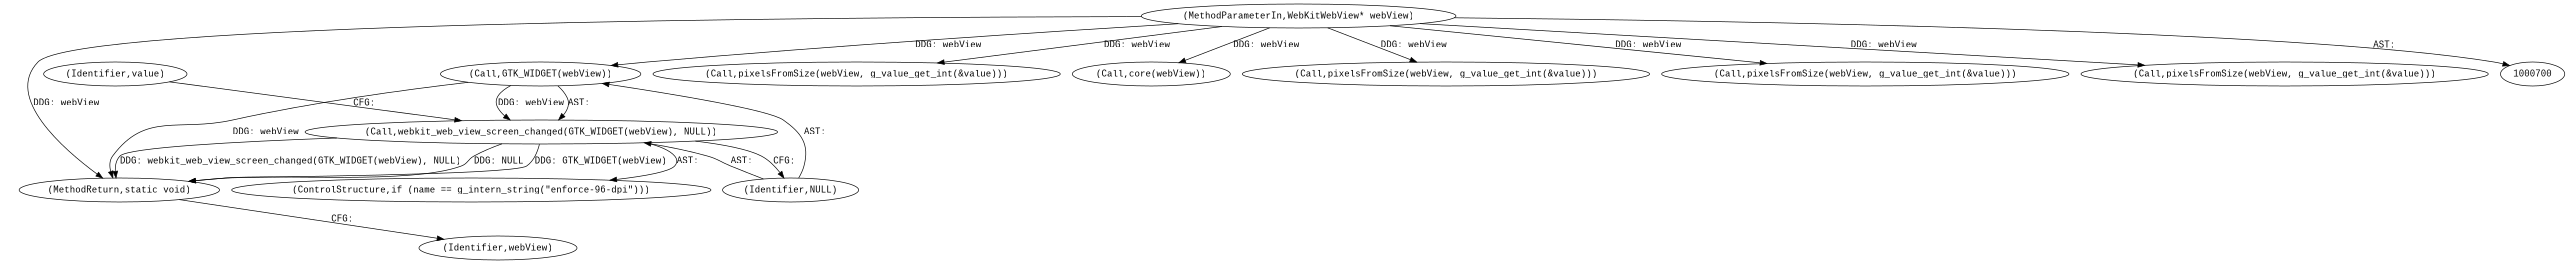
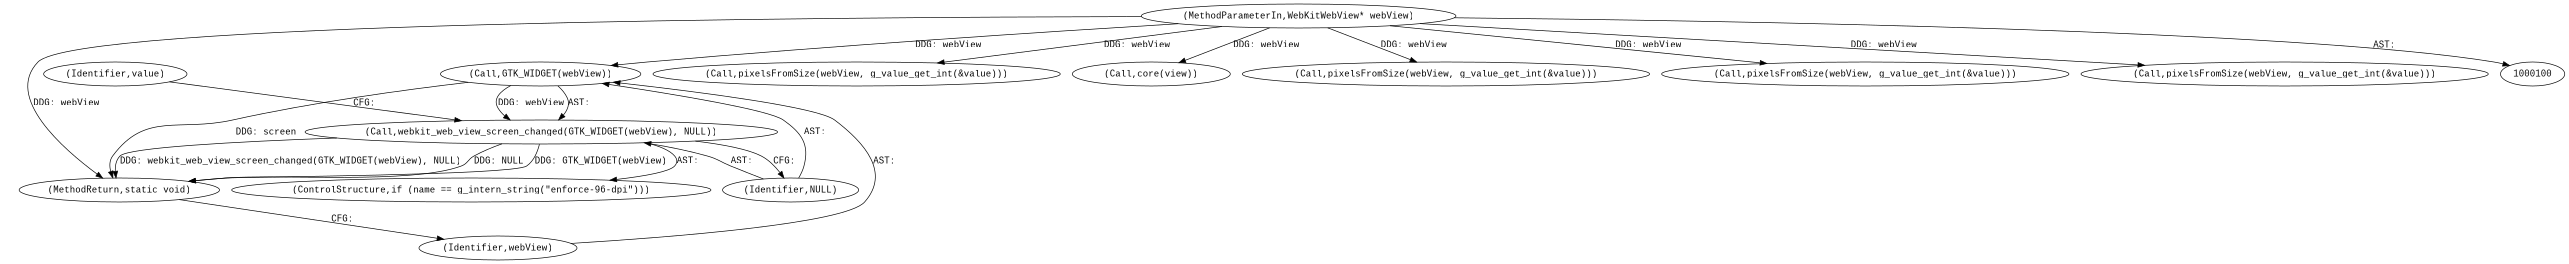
node "(Call,core(webView))": label "(Call,core(webView))" -> "(Call,core(view))"
node "1000700": label "1000700" -> "1000100"
edge "(Call,GTK_WIDGET(webView))" -> "(MethodReturn,static void)": label "DDG: webView" -> "DDG: screen"
edge "(Identifier,webView)" -> "(Call,GTK_WIDGET(webView))": added, label "AST:"
